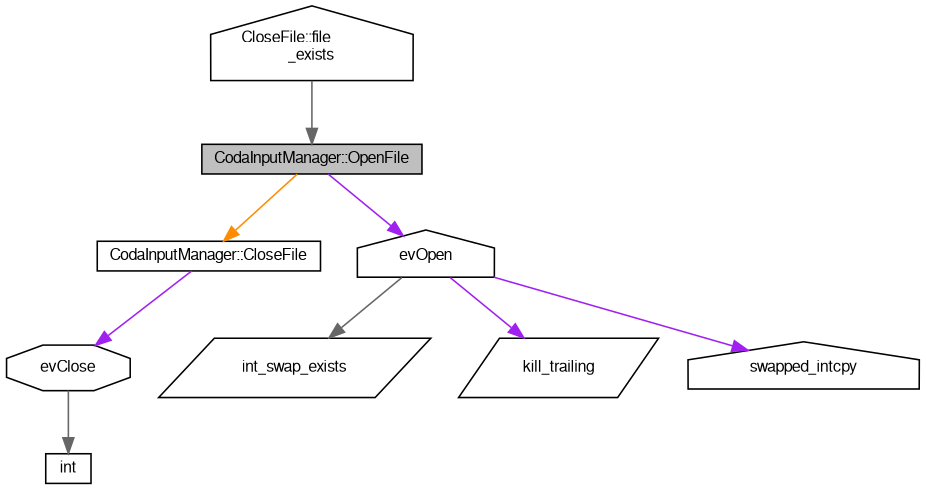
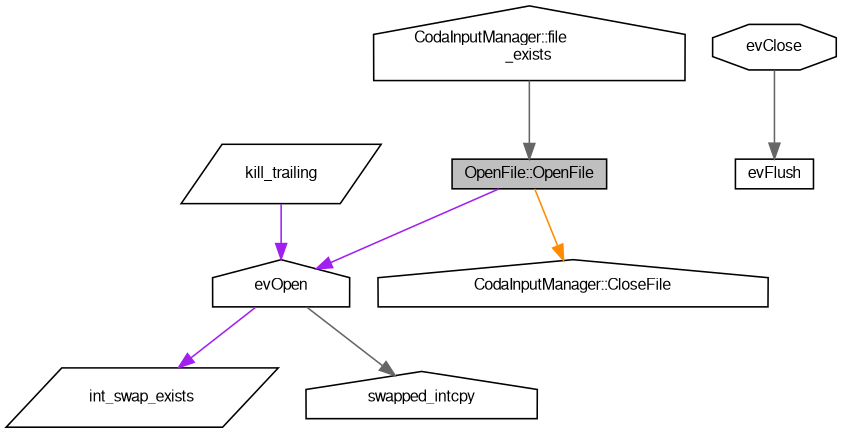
node "CloseFile::file _exists": label "CloseFile::file _exists" -> "CodaInputManager::file _exists"
node "CodaInputManager::OpenFile": label "CodaInputManager::OpenFile" -> "OpenFile::OpenFile"
node "CodaInputManager::CloseFile": shape box -> house
edge "CodaInputManager::CloseFile" -> "evClose": removed
edge "evOpen" -> "int_swap_exists": color gray40 -> purple
edge "evOpen" -> "kill_trailing": reversed
edge "evOpen" -> "swapped_intcpy": color purple -> gray40
node "int": label "int" -> "evFlush"
